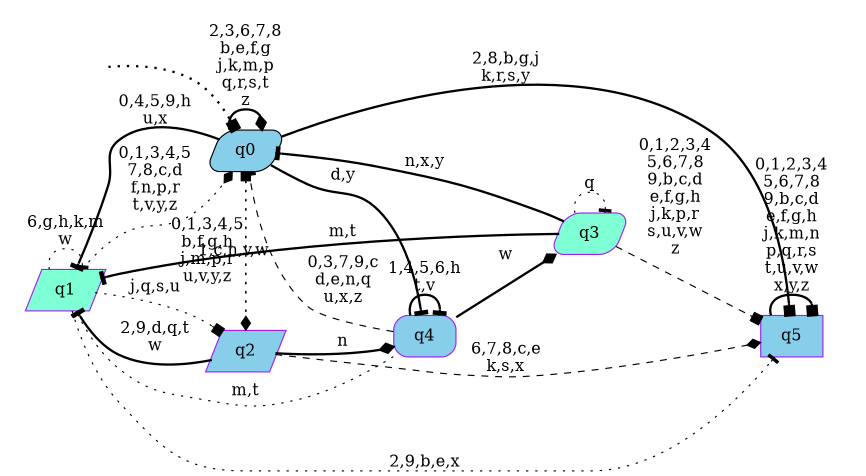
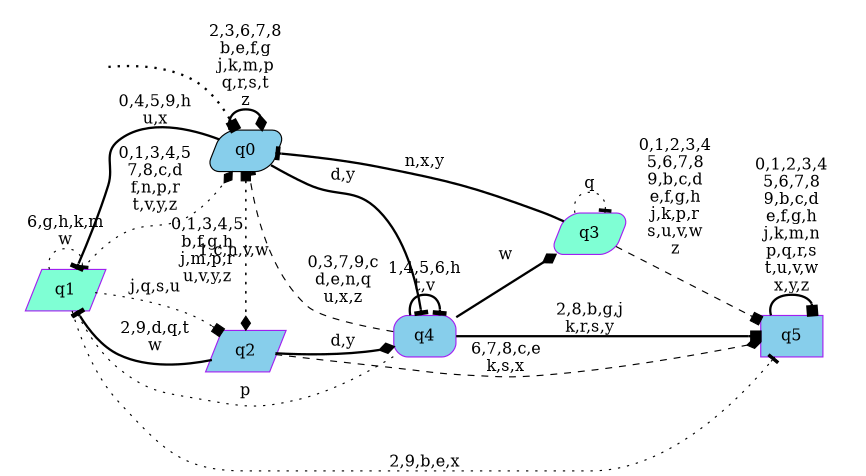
edge "q0" -> "q5": now "q4" -> "q5"
edge "q3" -> "q1": removed, label "m,t"
edge "q2" -> "q4": label "n" -> "d,y"
edge "q4" -> "q1": label "m,t" -> "p"
